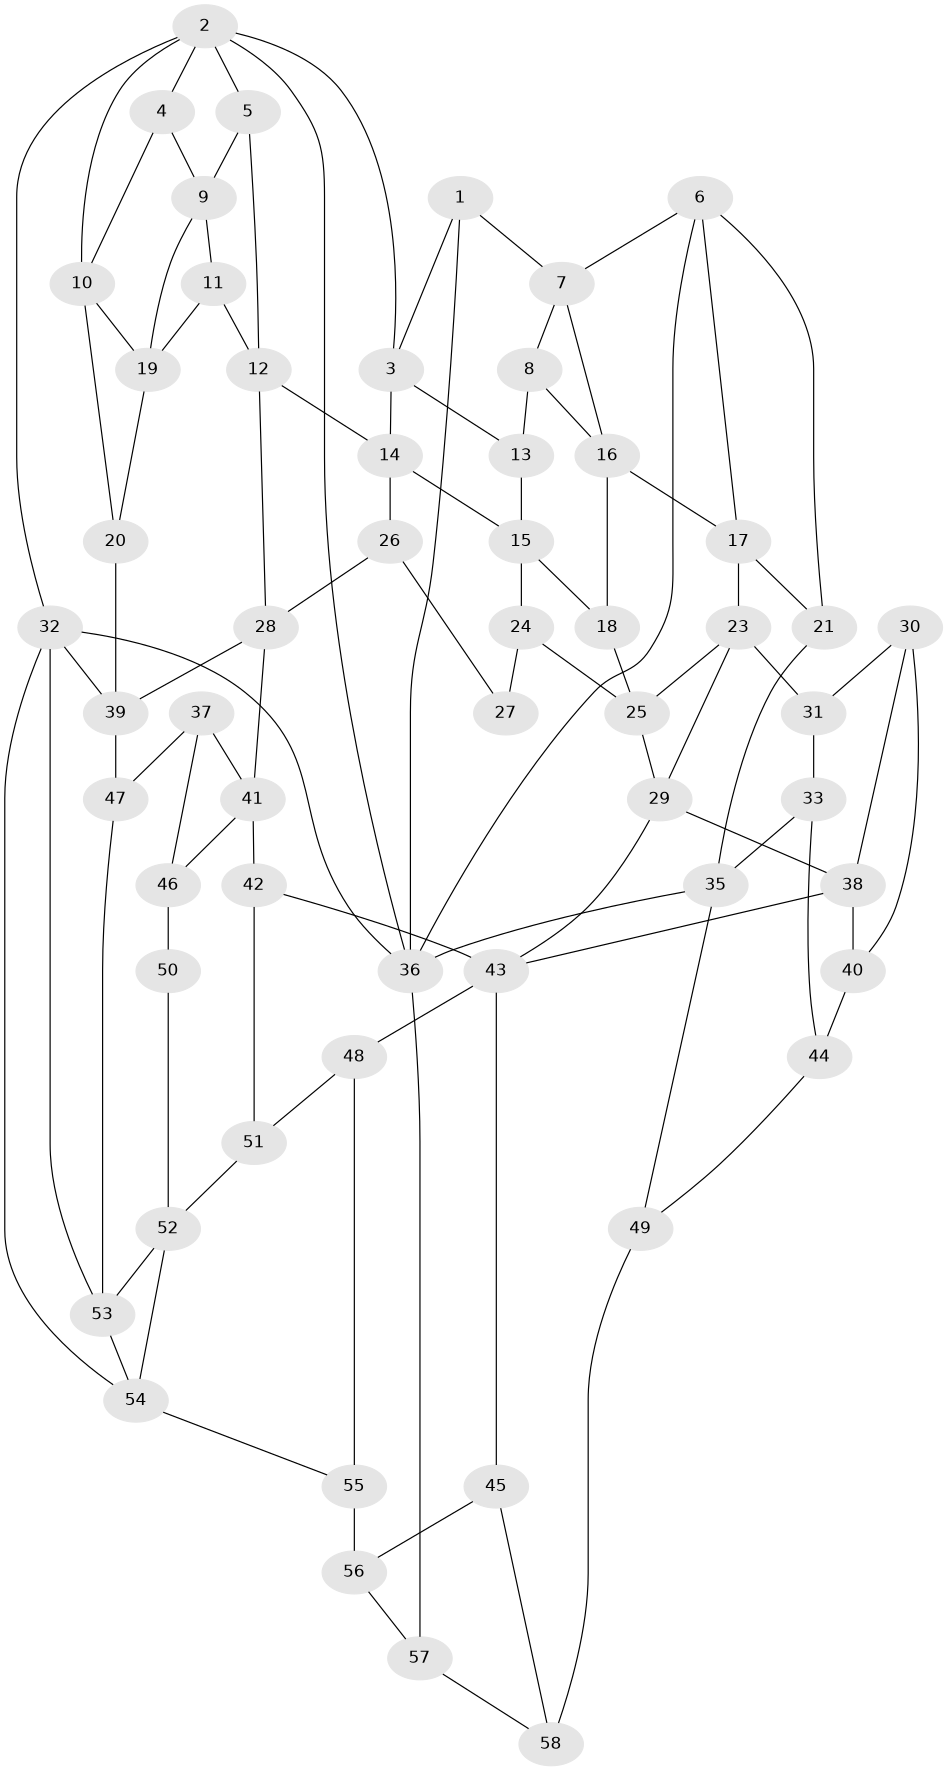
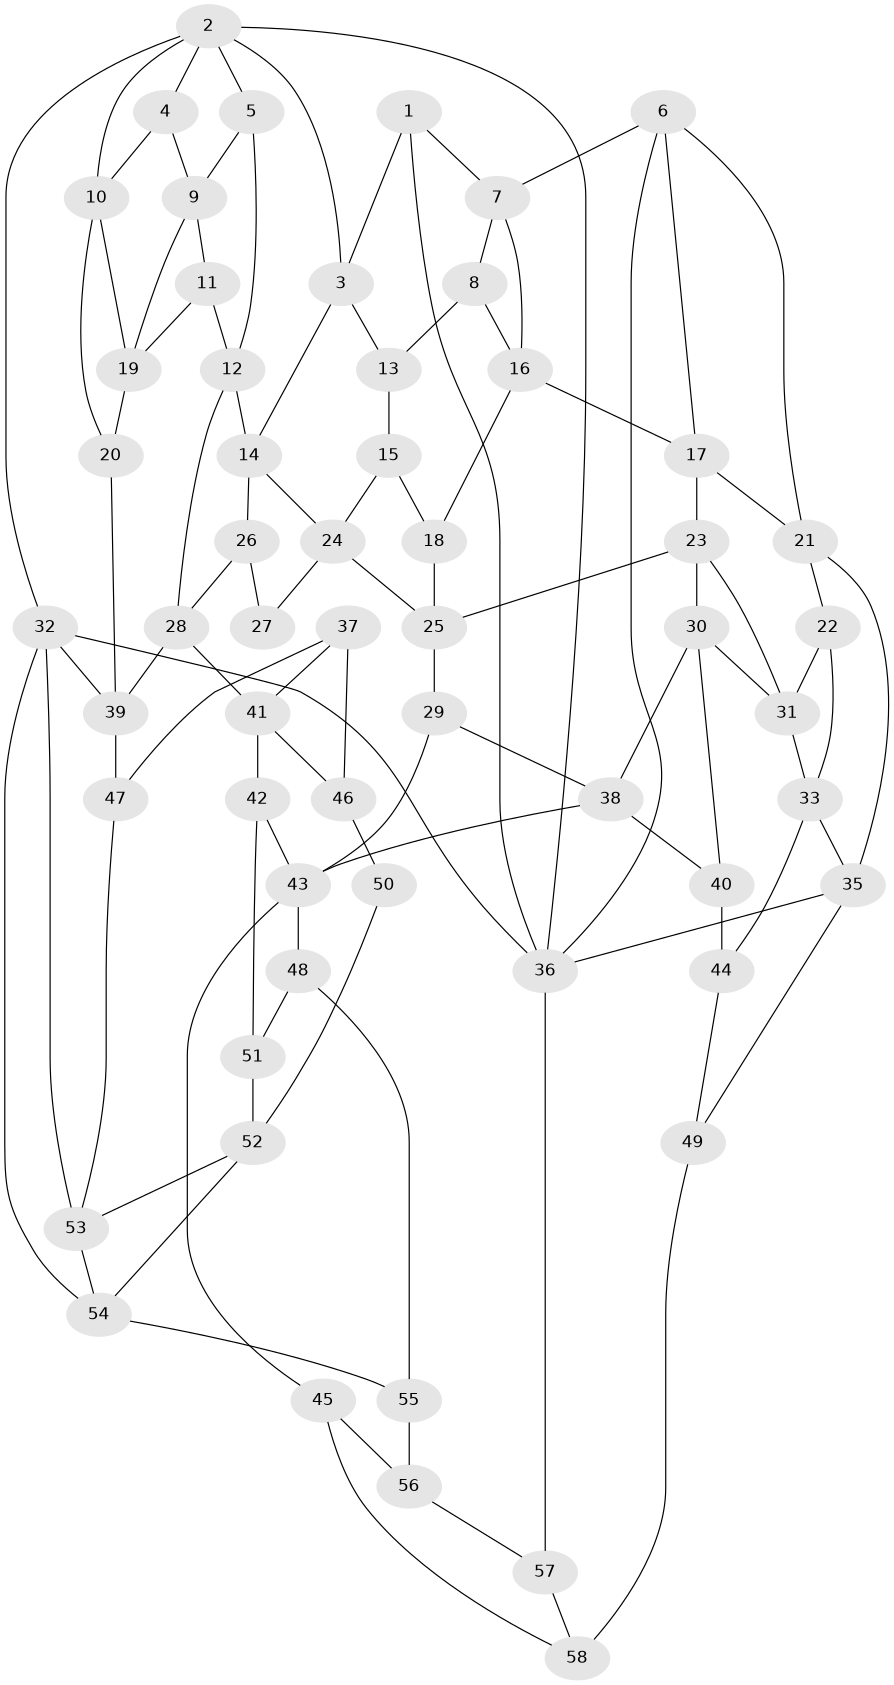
edge "14" -- "15": now "14" -- "24"
node "22": added
edge "23" -- "29": now "23" -- "30"
